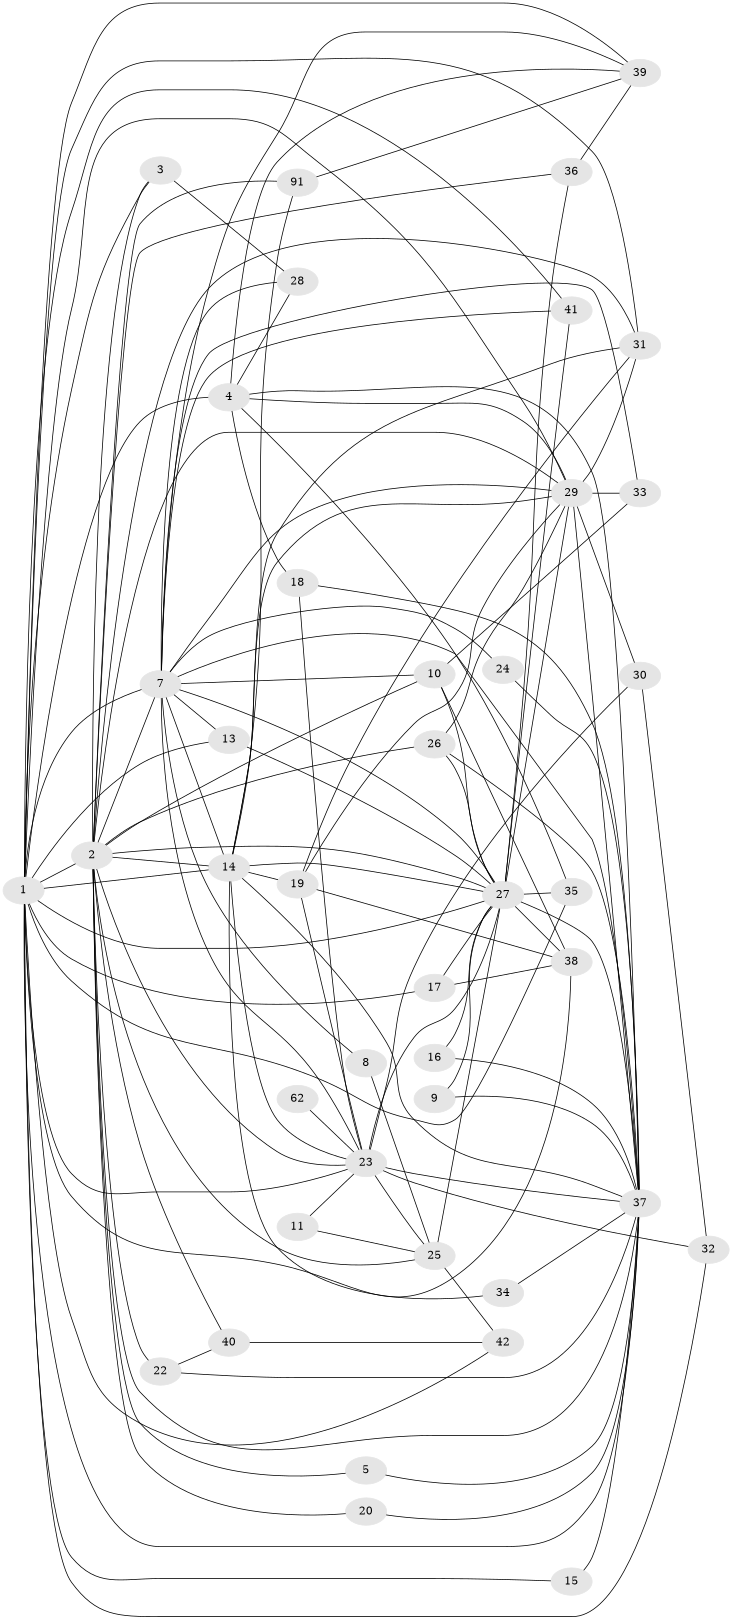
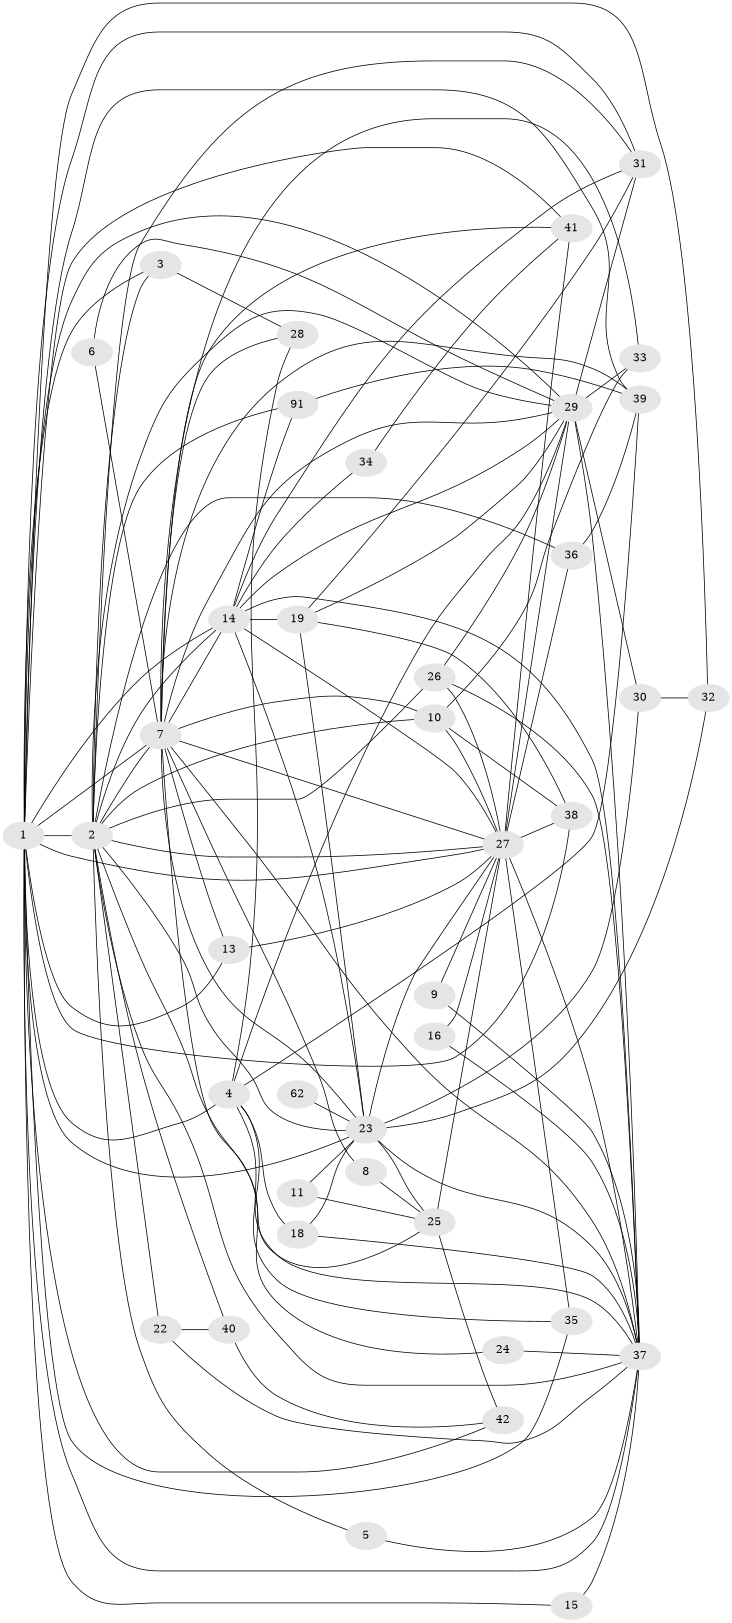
node "6": added
node "17": removed
edge "37" -- "34": now "41" -- "34"
node "20": removed
